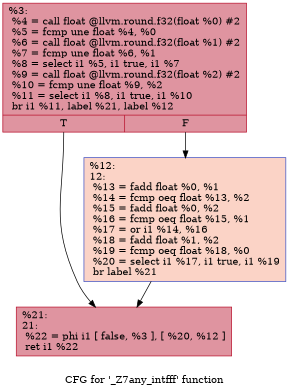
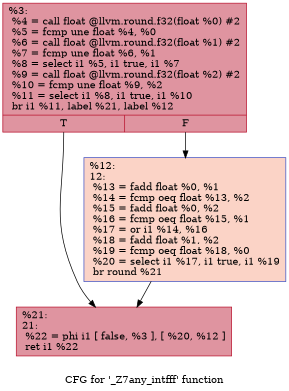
node "%12:": text "br label %21" -> "br round %21"
